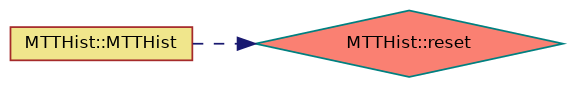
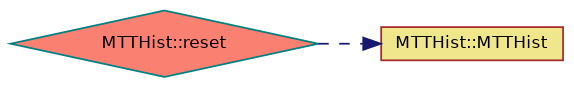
edge "MTTHist::MTTHist" -> "MTTHist::reset": reversed
